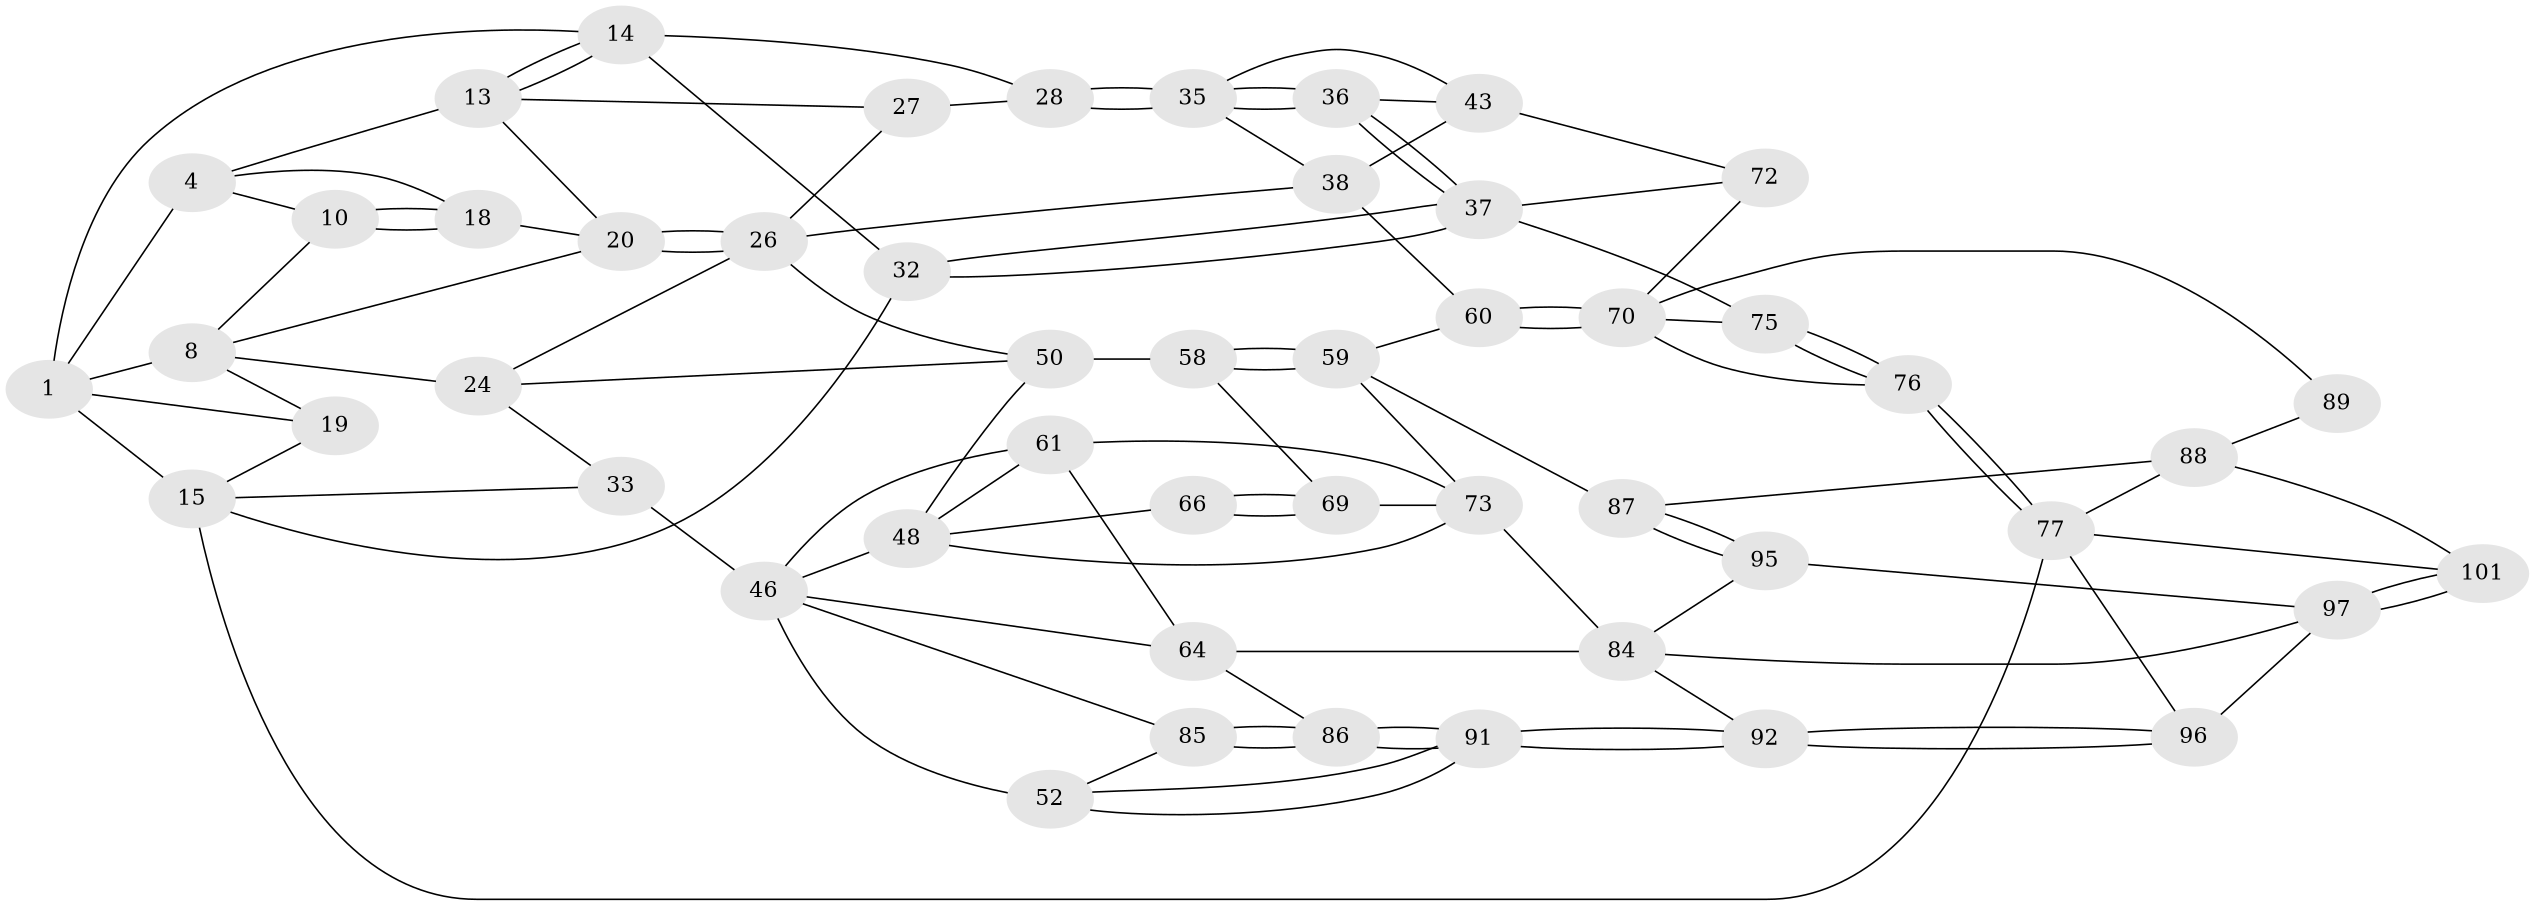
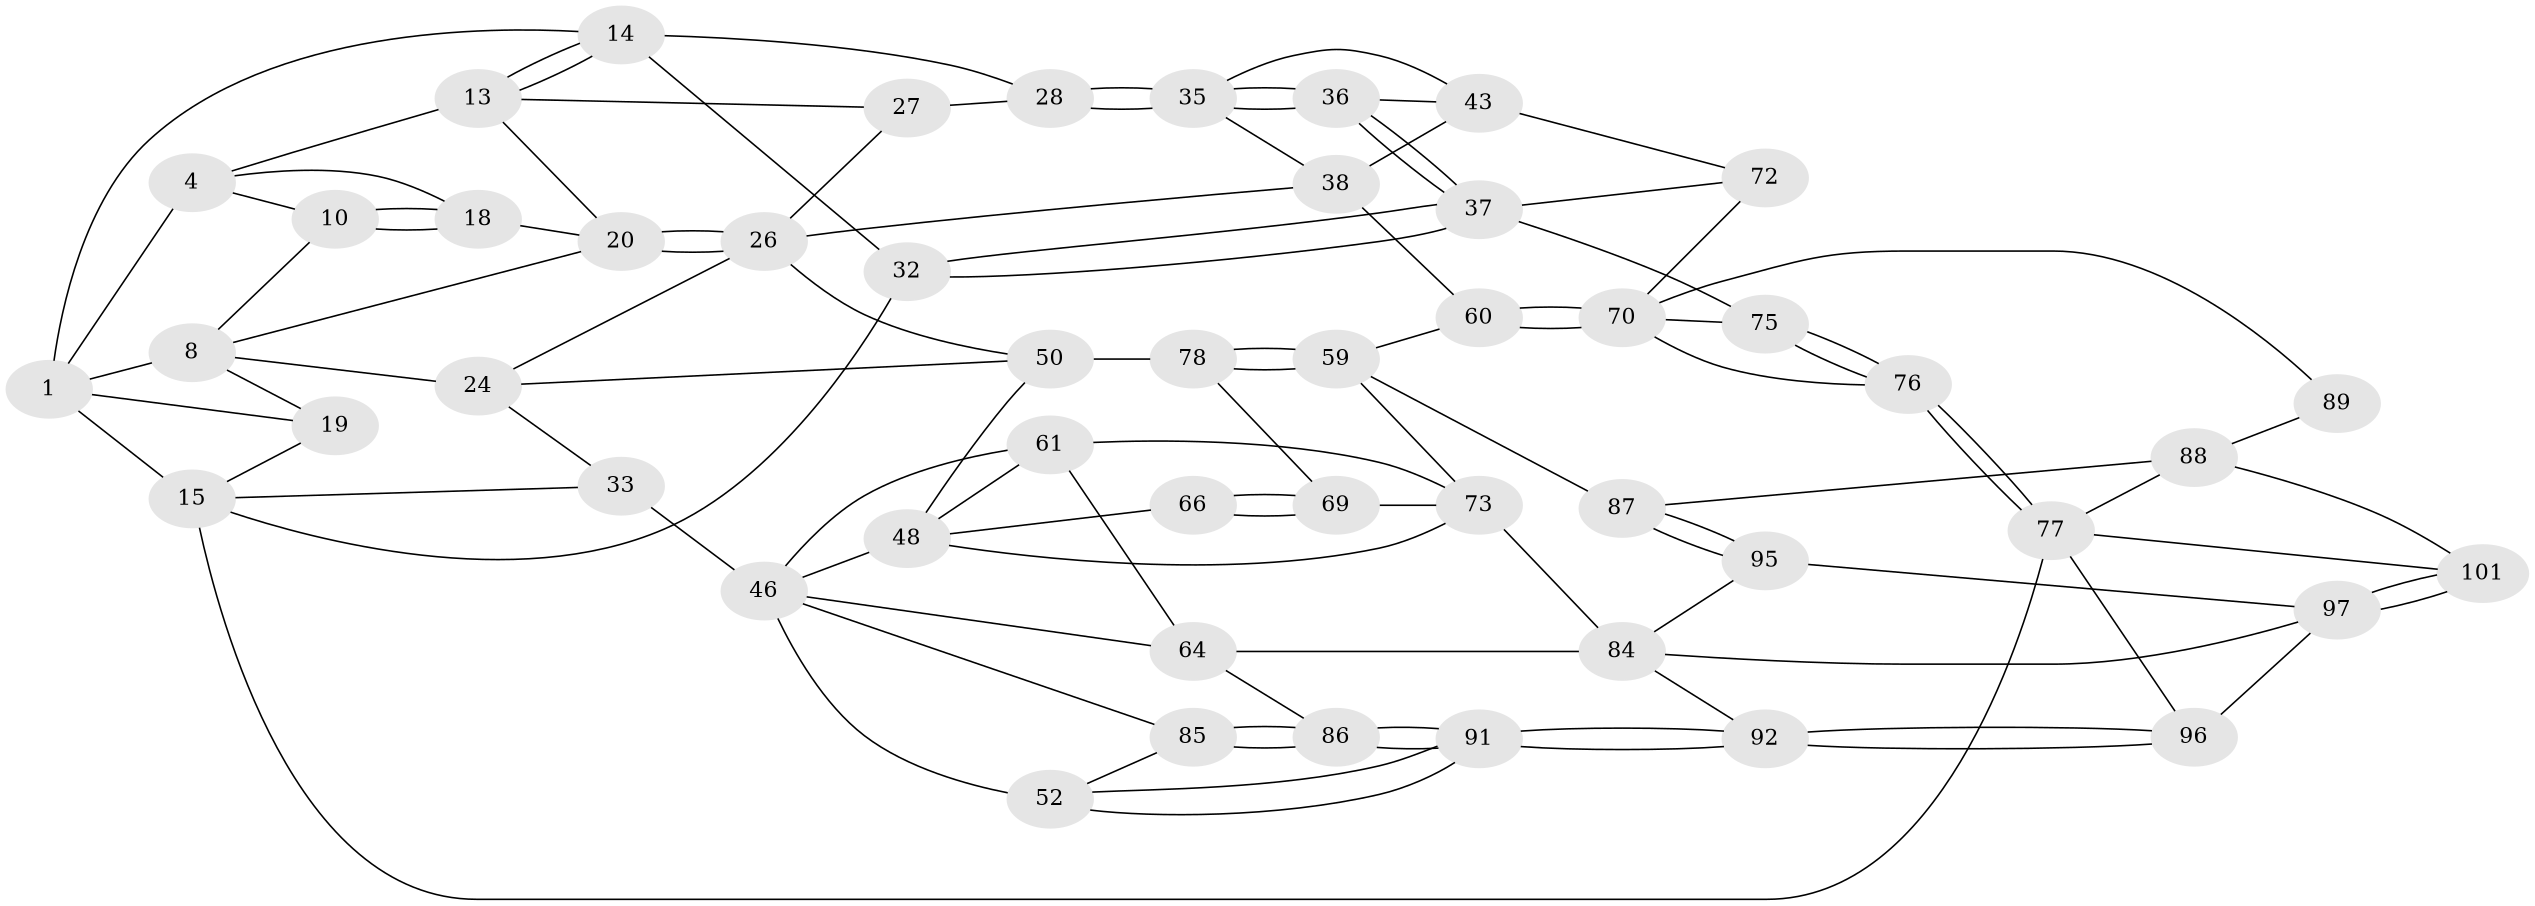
node "58": label "58" -> "78"
